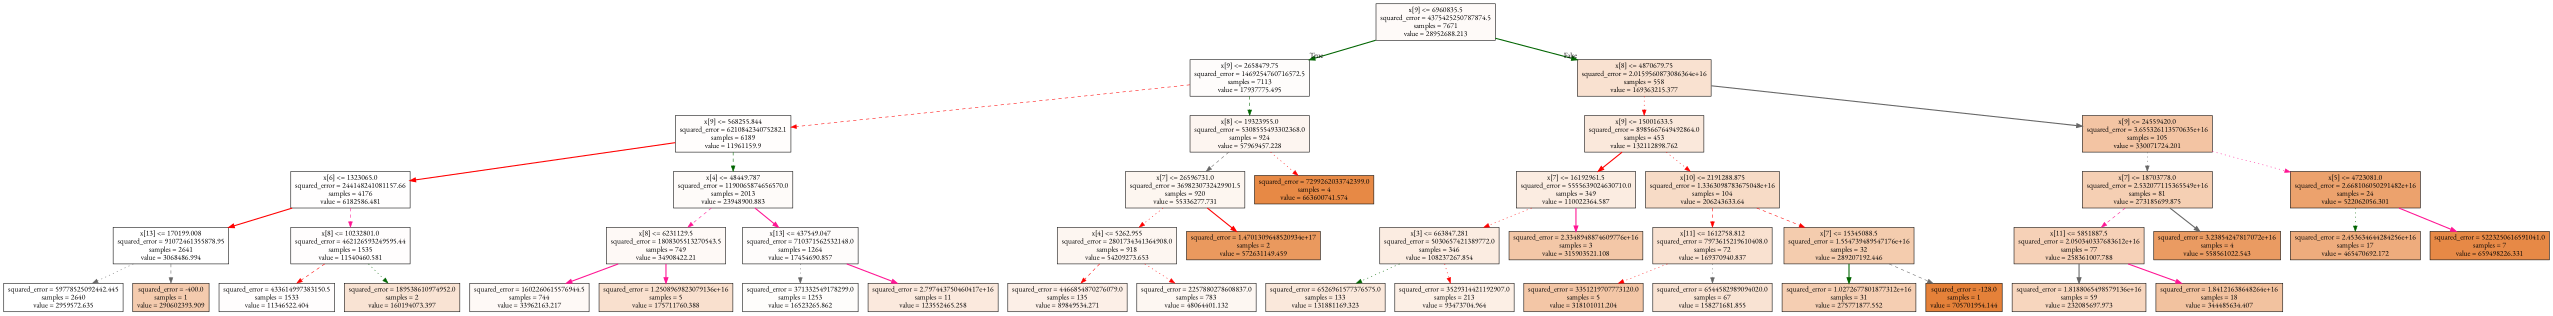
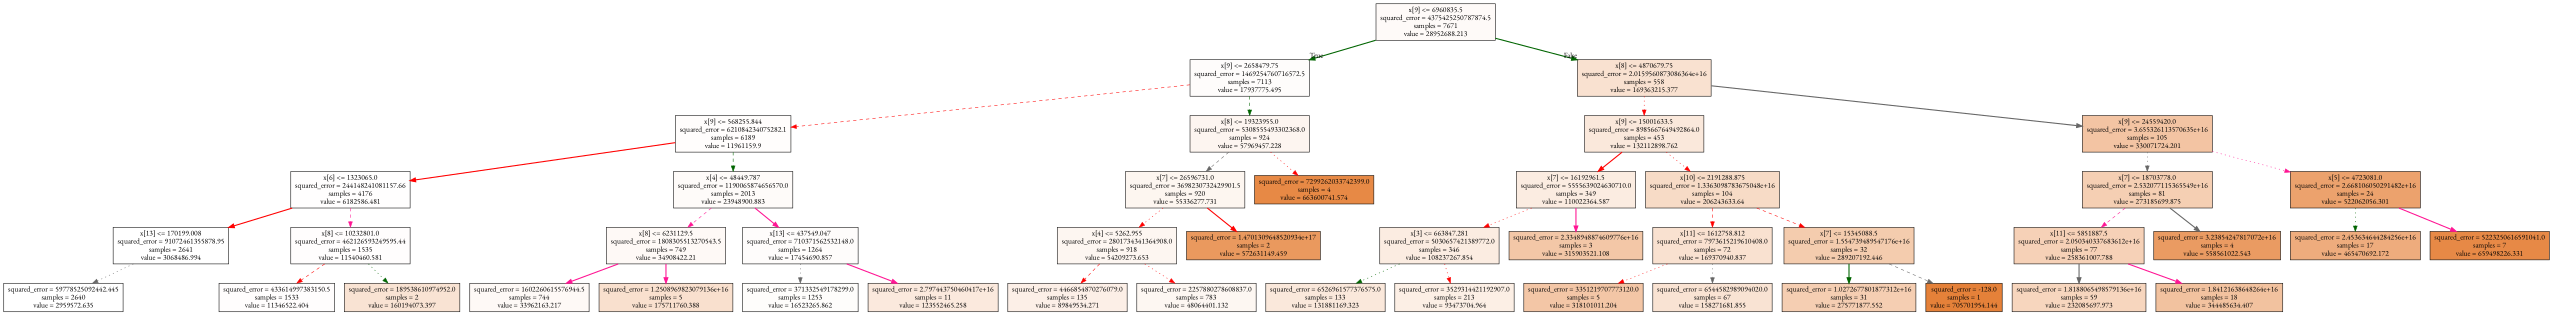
node "squared_error = -400.0 samples = 1 value = 290602393.909": removed
